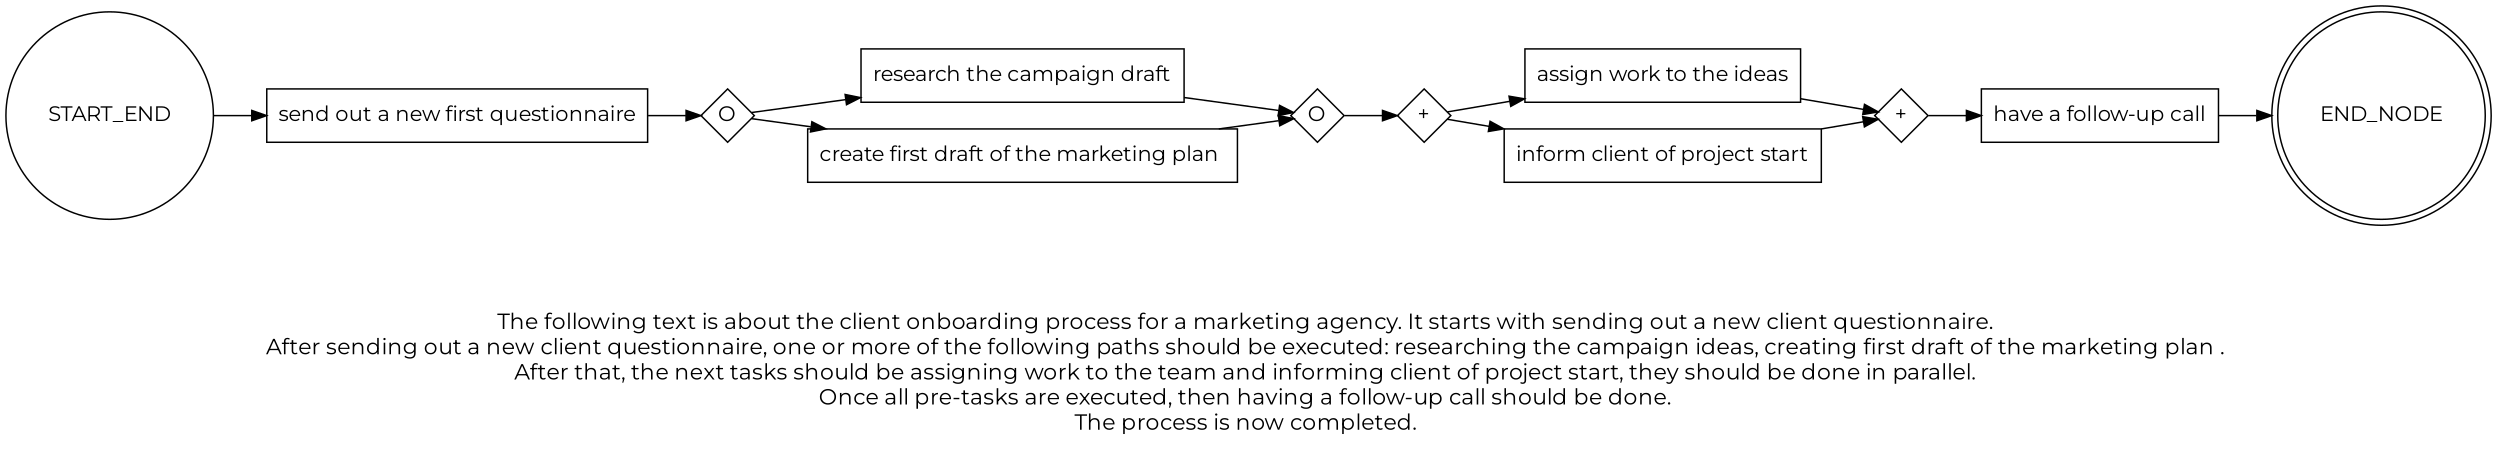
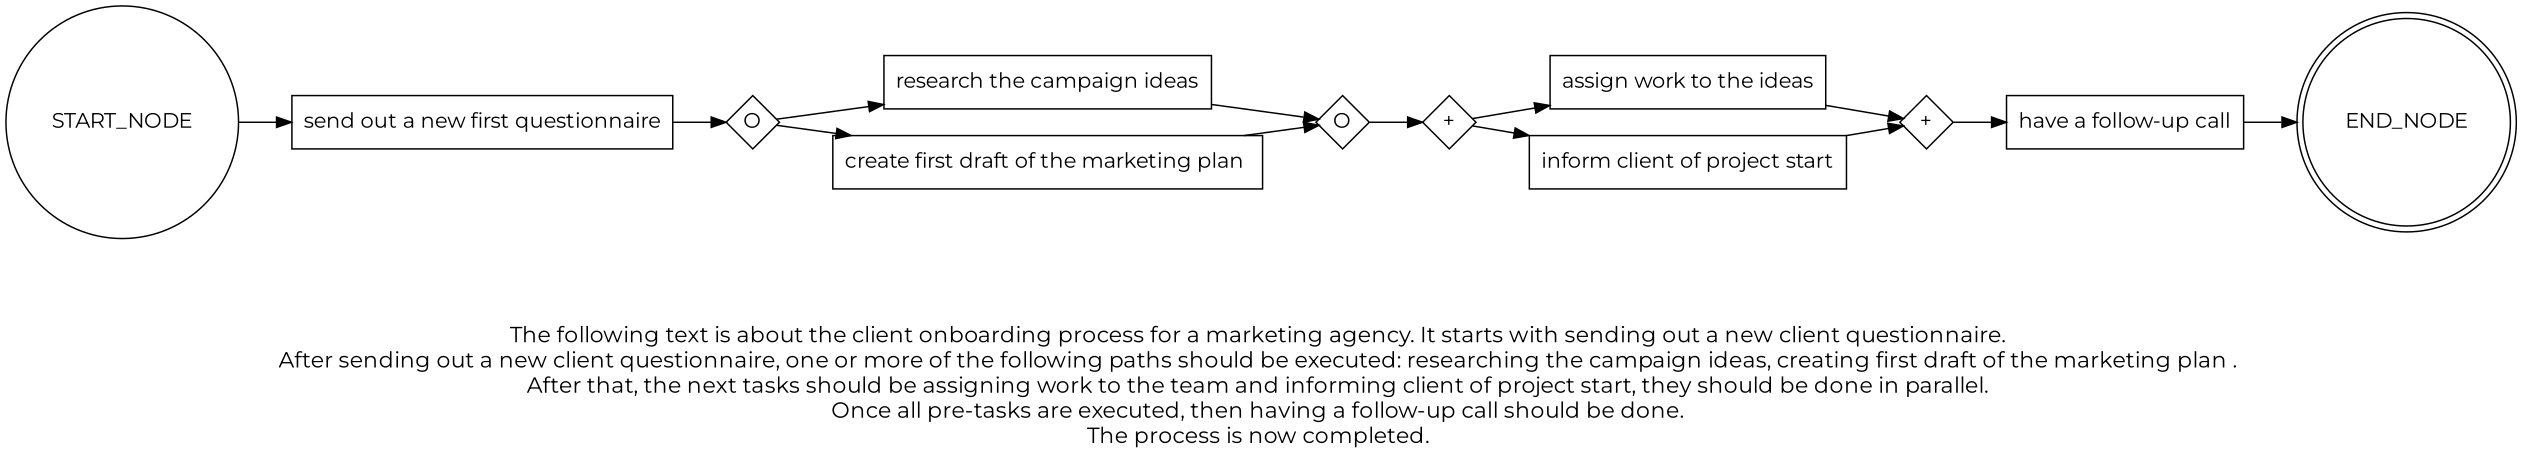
node "research the campaign draft": label "research the campaign draft" -> "research the campaign ideas"
node "START_END": label "START_END" -> "START_NODE"
